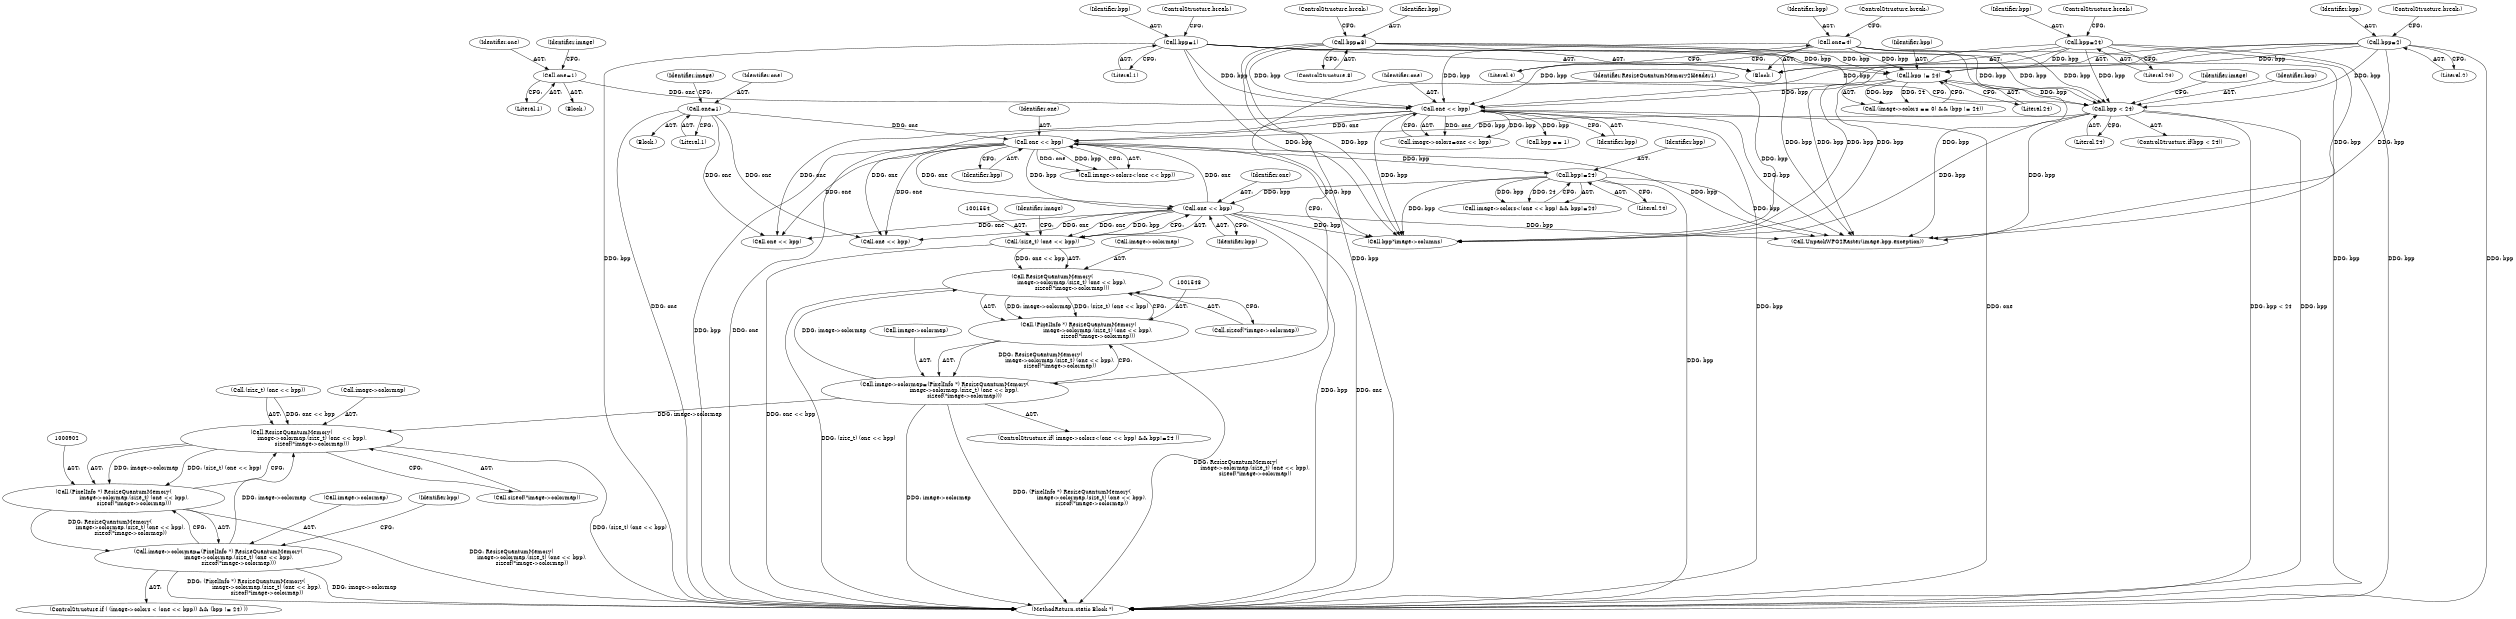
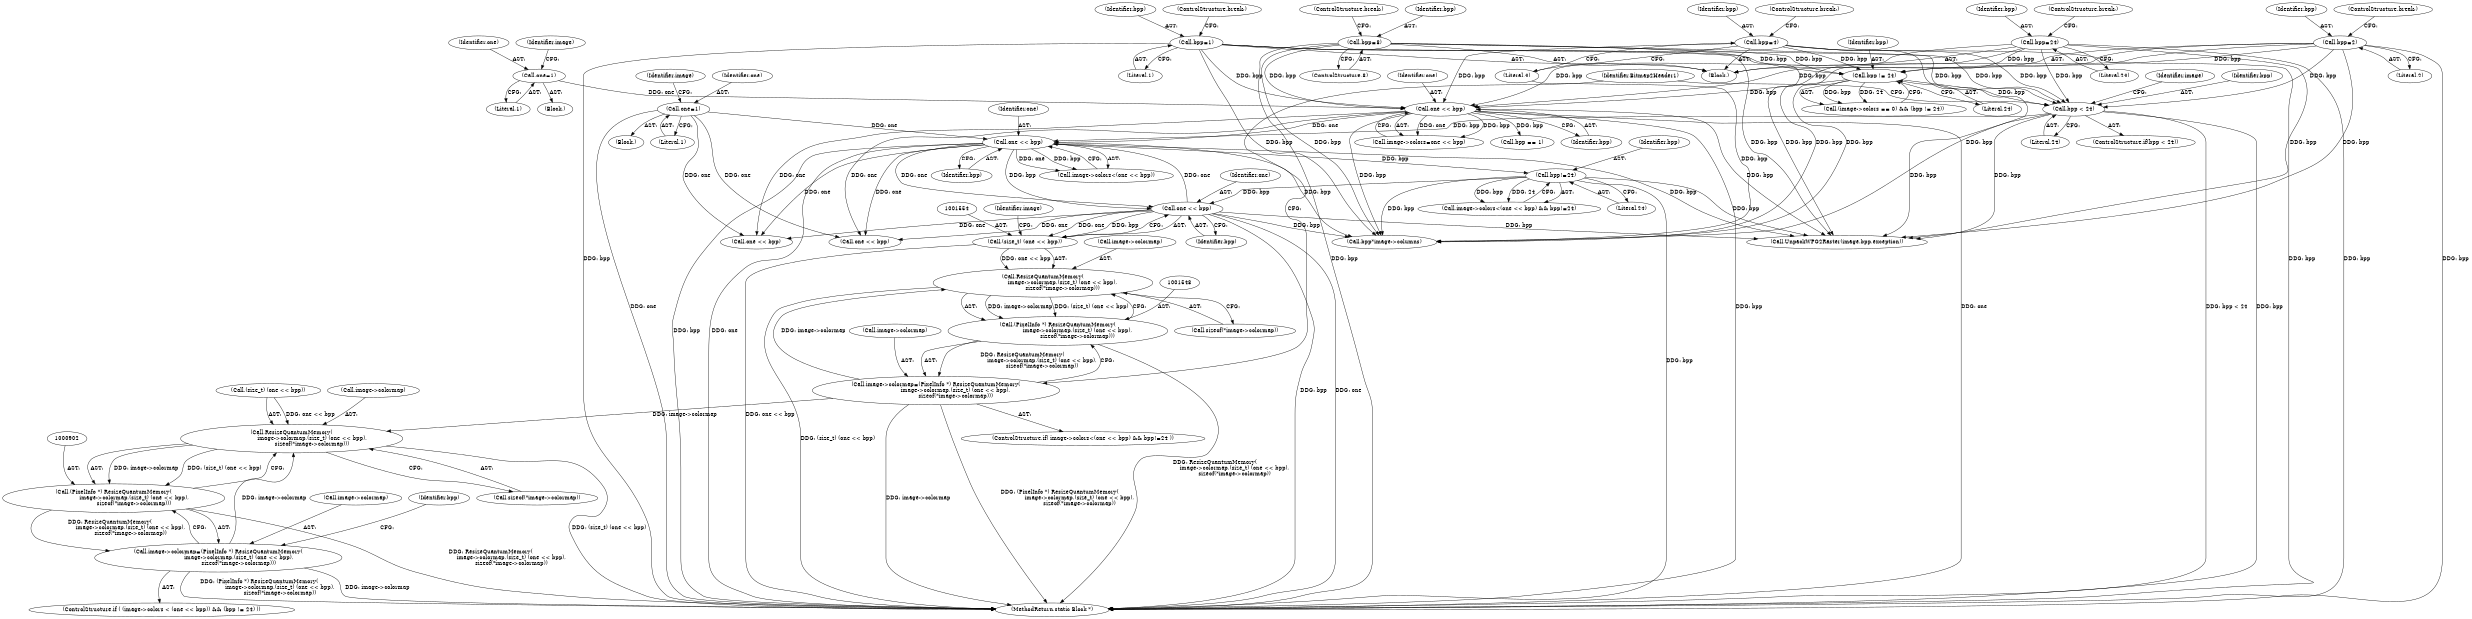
node "(Call,one=4)": label "(Call,one=4)" -> "(Call,bpp=4)"
node "(Identifier,ResizeQuantumMemory2Header1)": label "(Identifier,ResizeQuantumMemory2Header1)" -> "(Identifier,Bitmap2Header1)"
